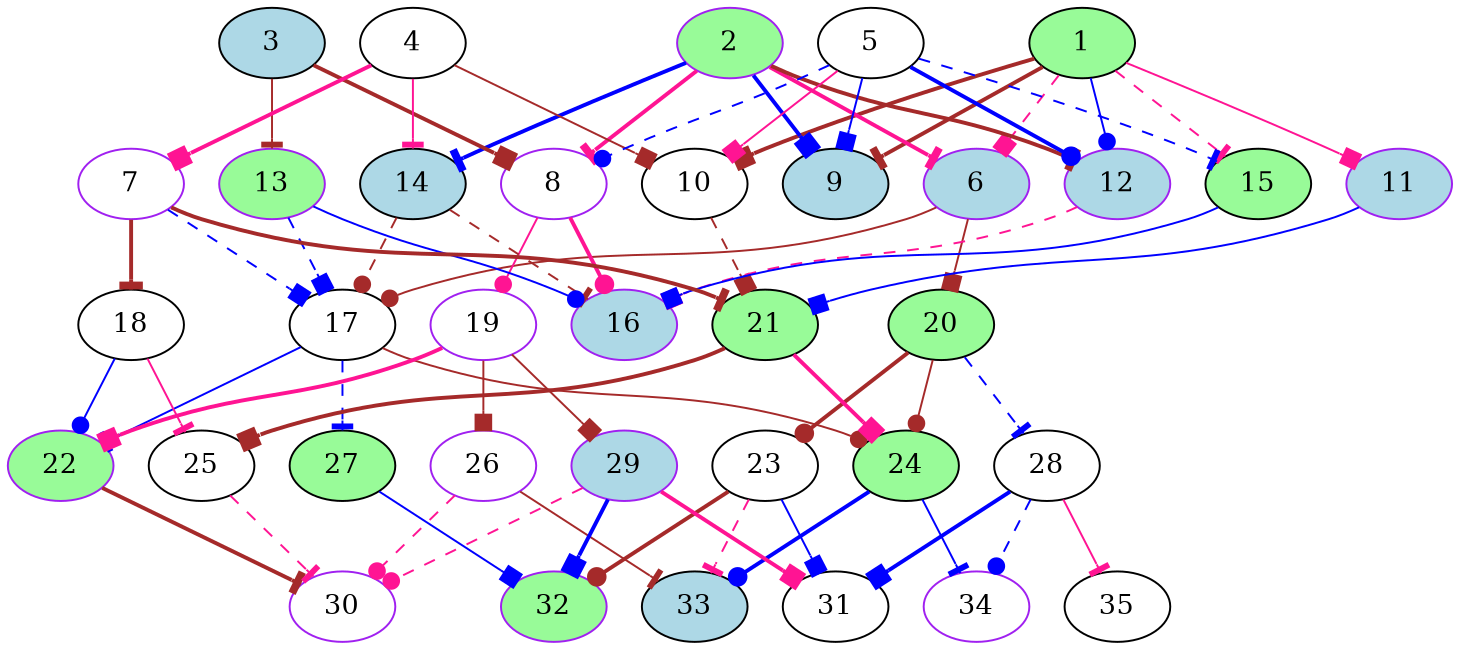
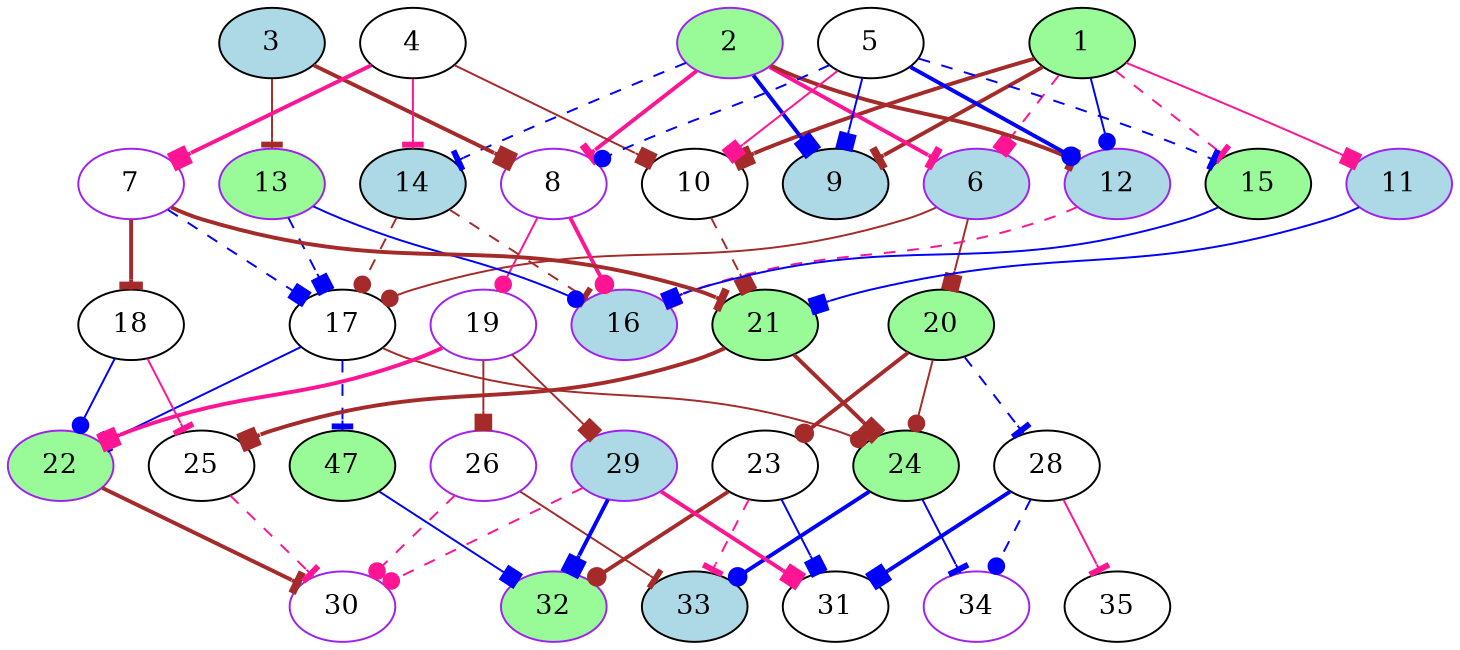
edge "2" -> "14": style bold -> dashed
edge "21" -> "24": color deeppink -> brown
node "27": label "27" -> "47"
